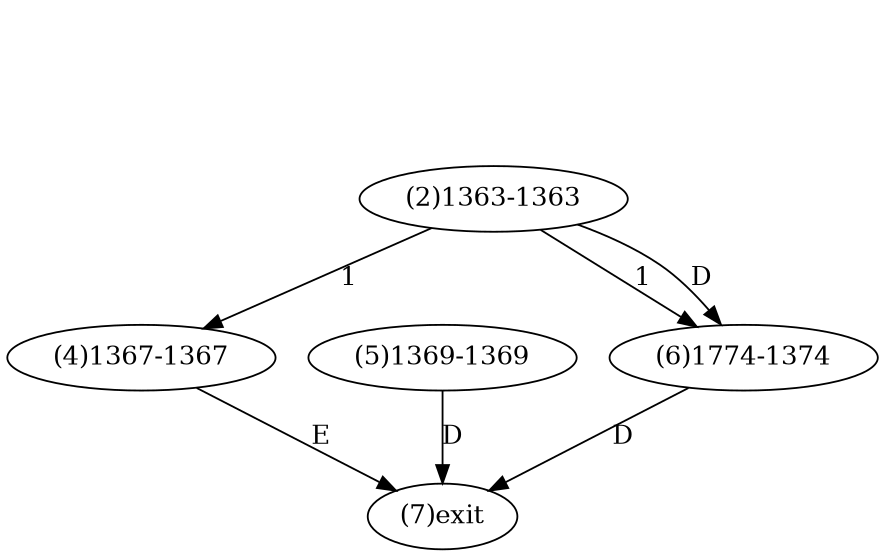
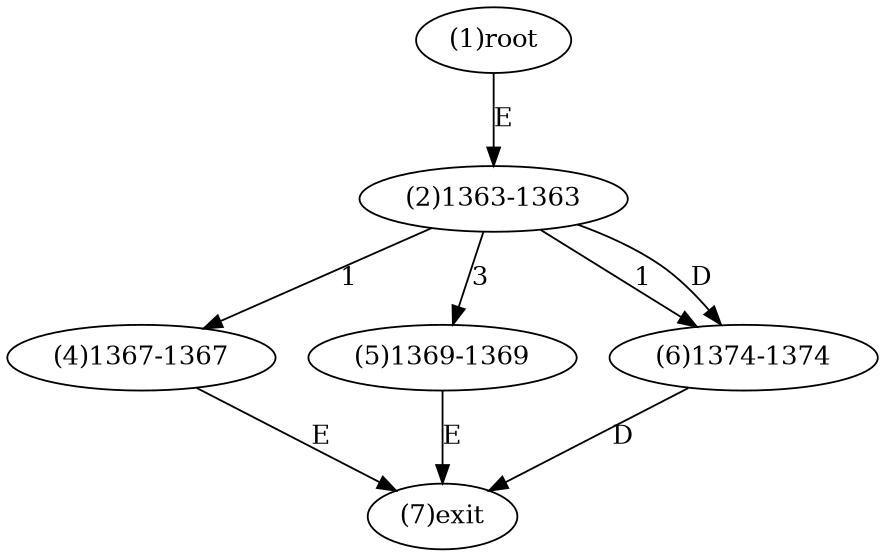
node "(1)root": added
edge "(2)1363-1363" -> "(5)1369-1369": added, label "3"
node "(6)1774-1374": label "(6)1774-1374" -> "(6)1374-1374"
edge "(5)1369-1369" -> "(7)exit": label "D" -> "E"
